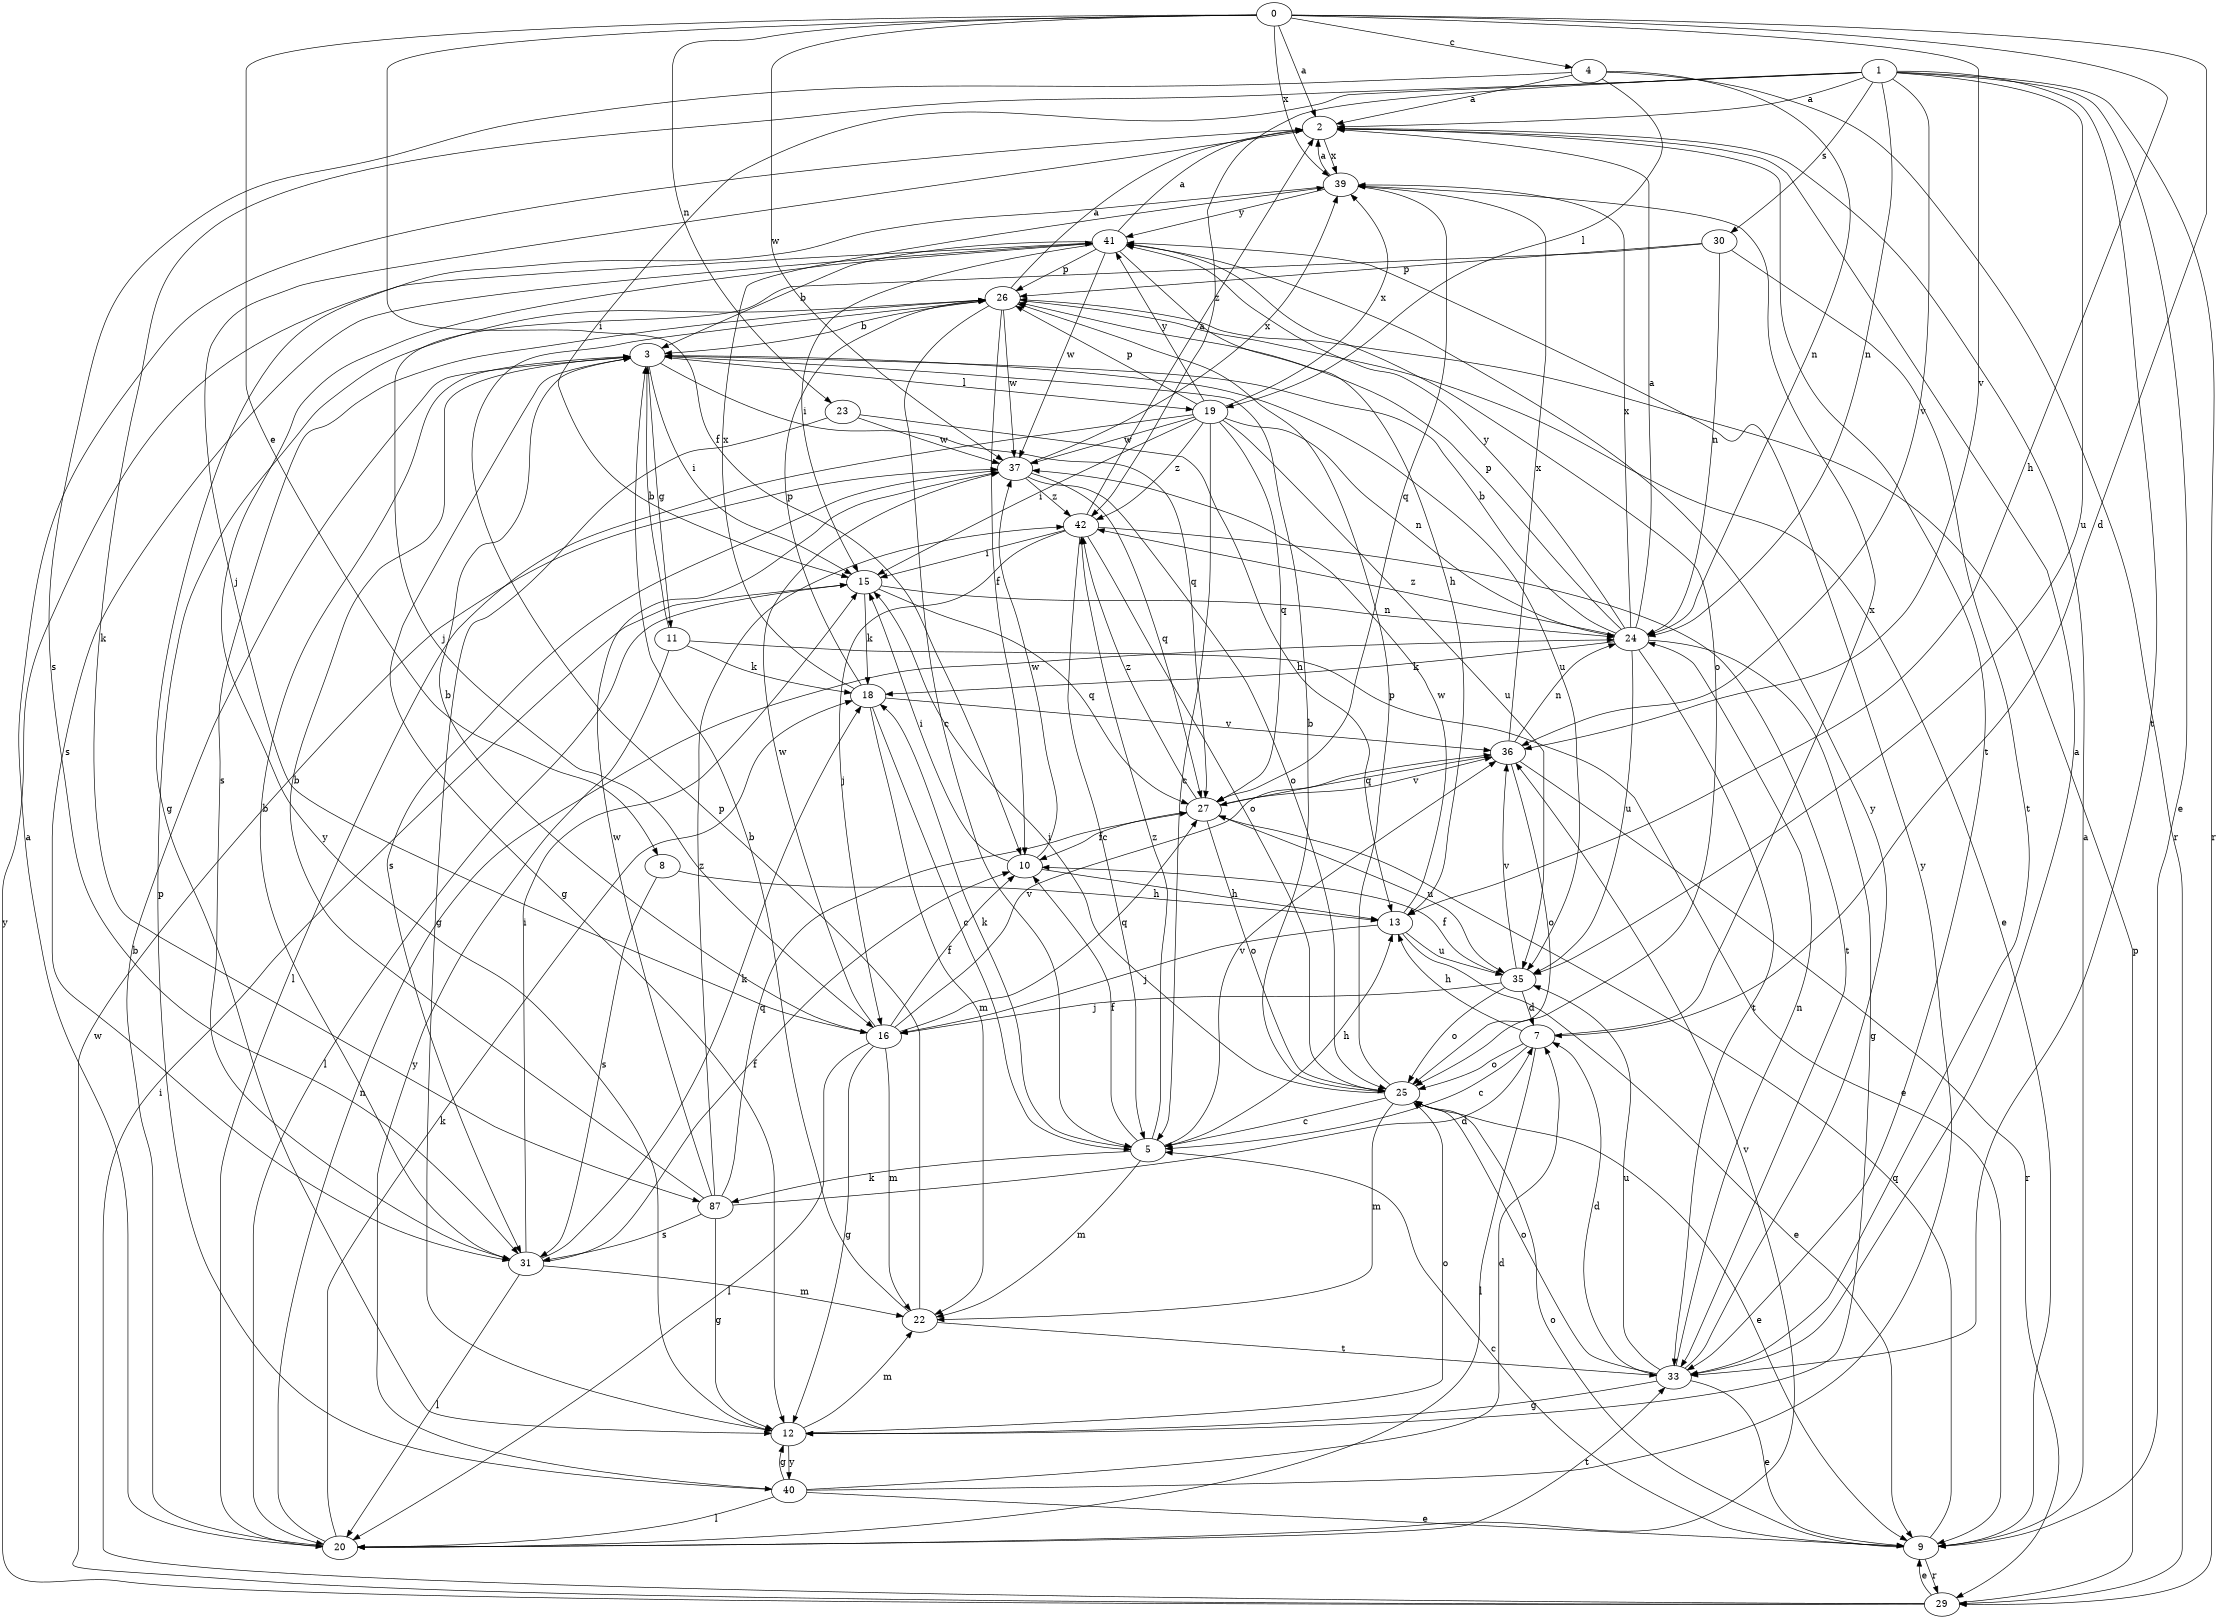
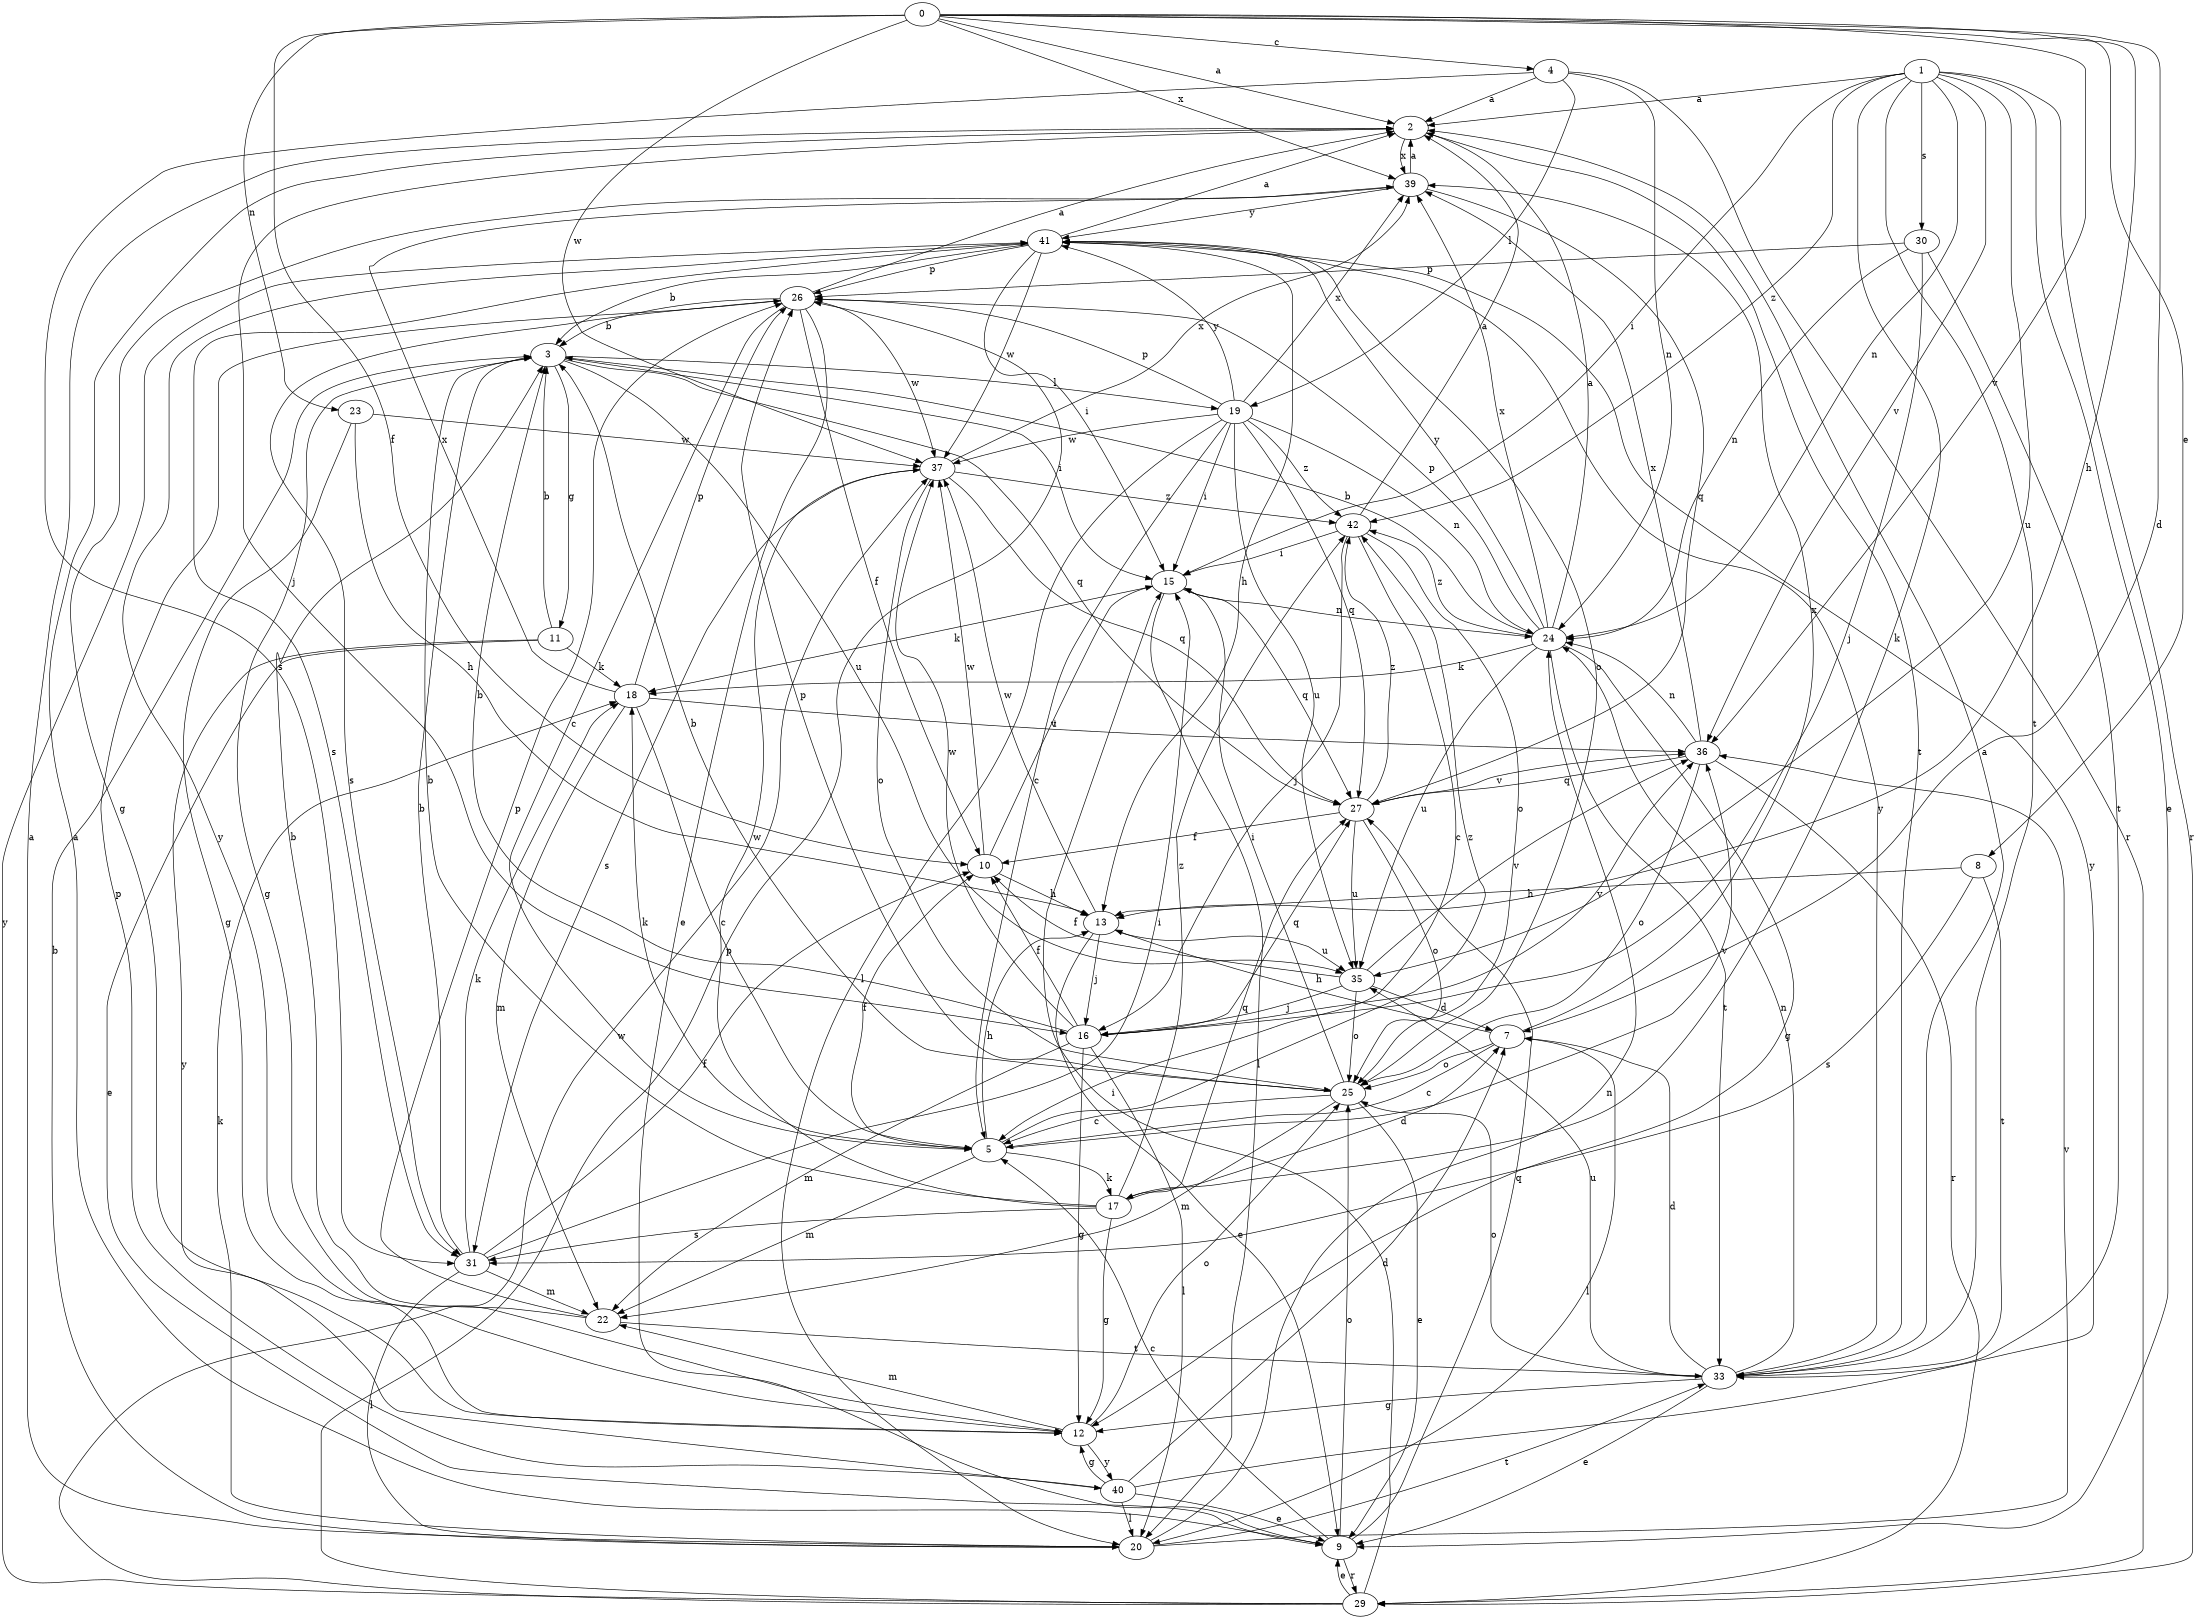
edge "42" -> "33": now "8" -> "33"
node "87": label "87" -> "17"
